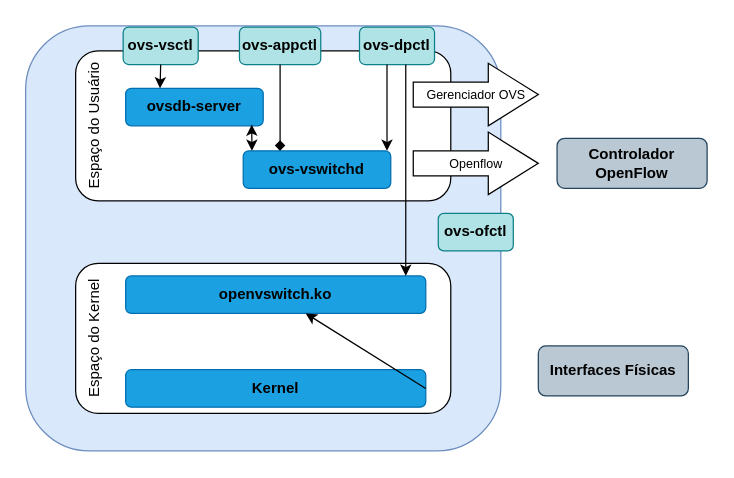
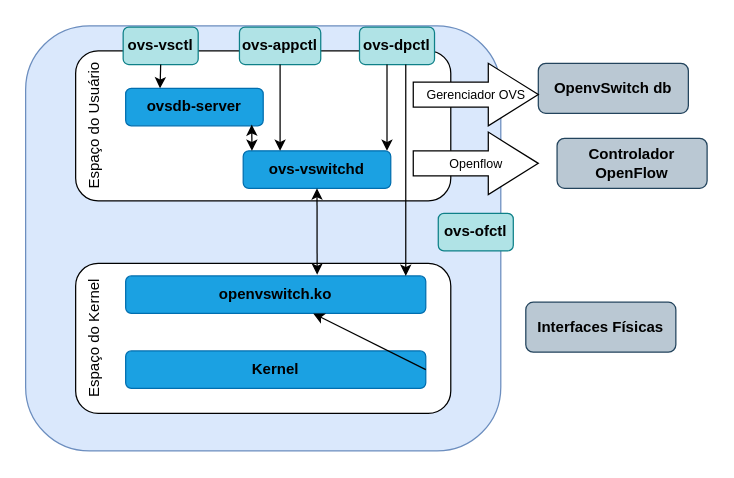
node "OpenvSwitch db": added
edge "ovs-appctl" -> "ovs-vswitchd": arrowhead diamond -> classic
edge "ovs-vswitchd" -- "openvswitch.ko": added
node "Interfaces Físicas": moved (613, 371) -> (601, 327)
node "Kernel": moved (276, 388) -> (276, 369)
